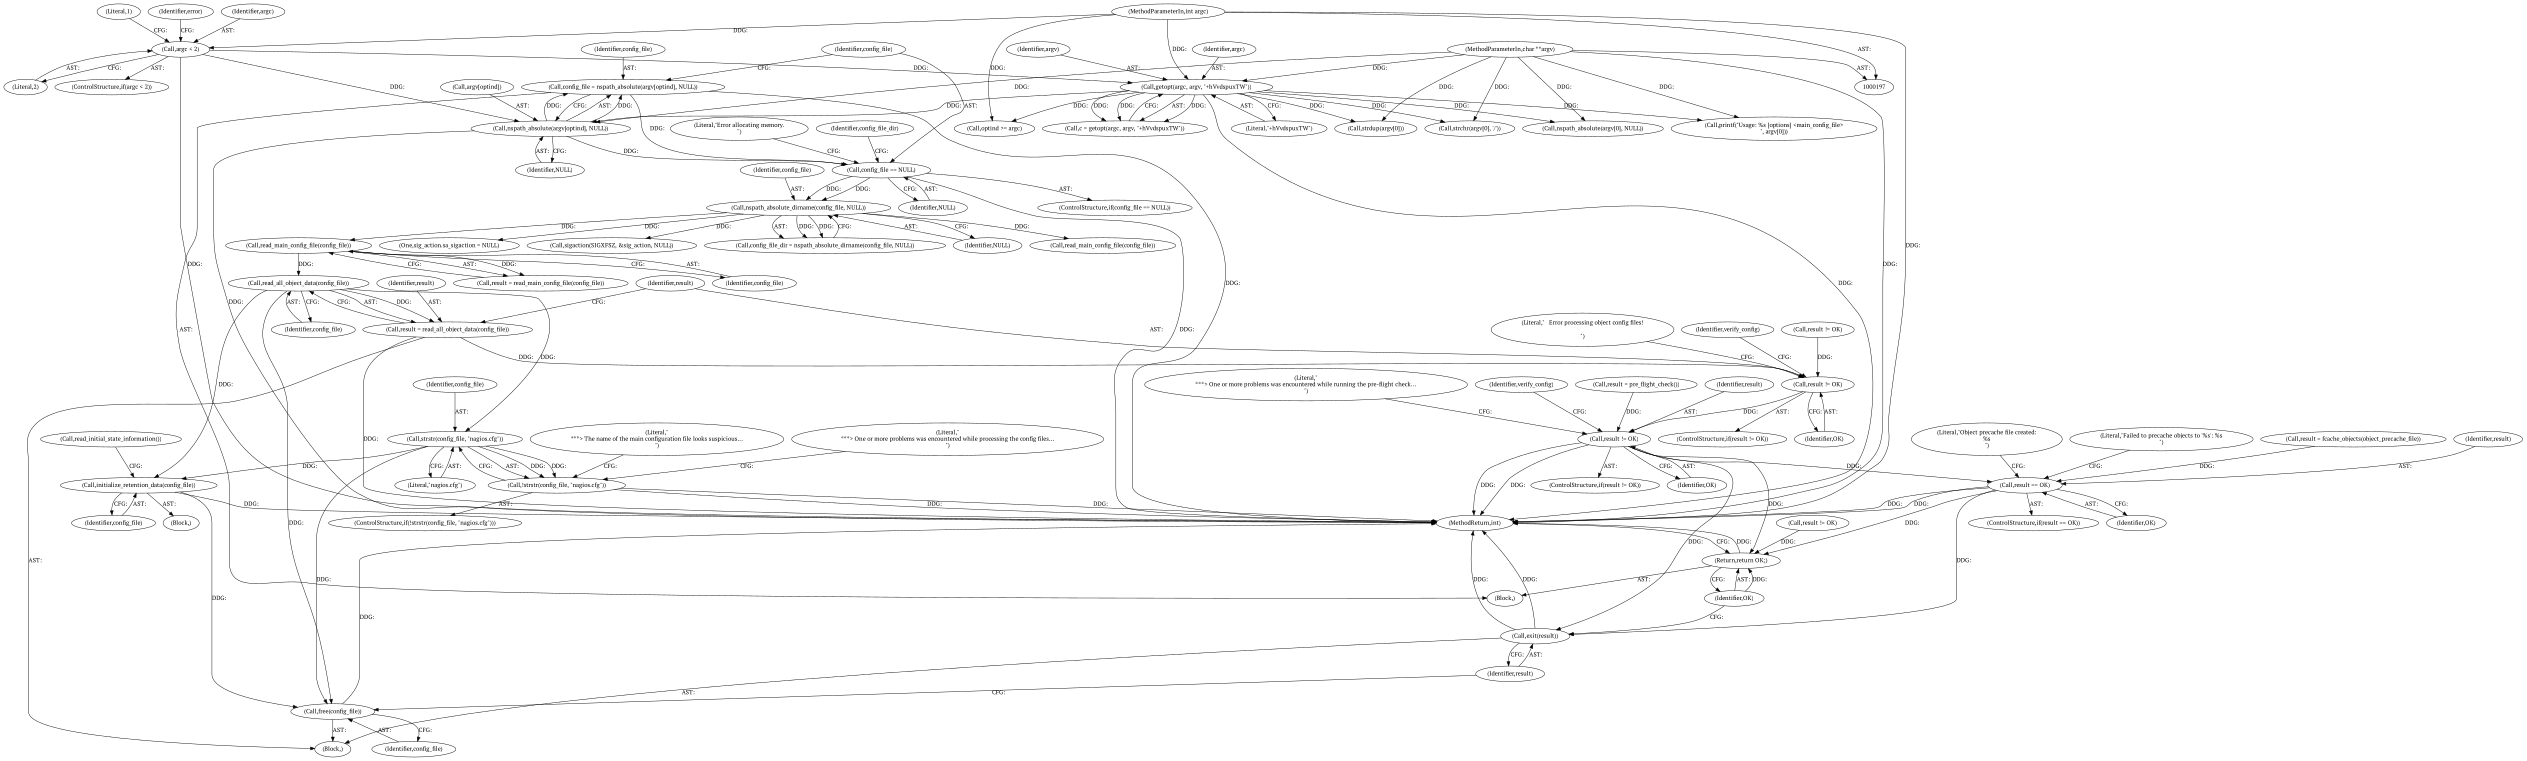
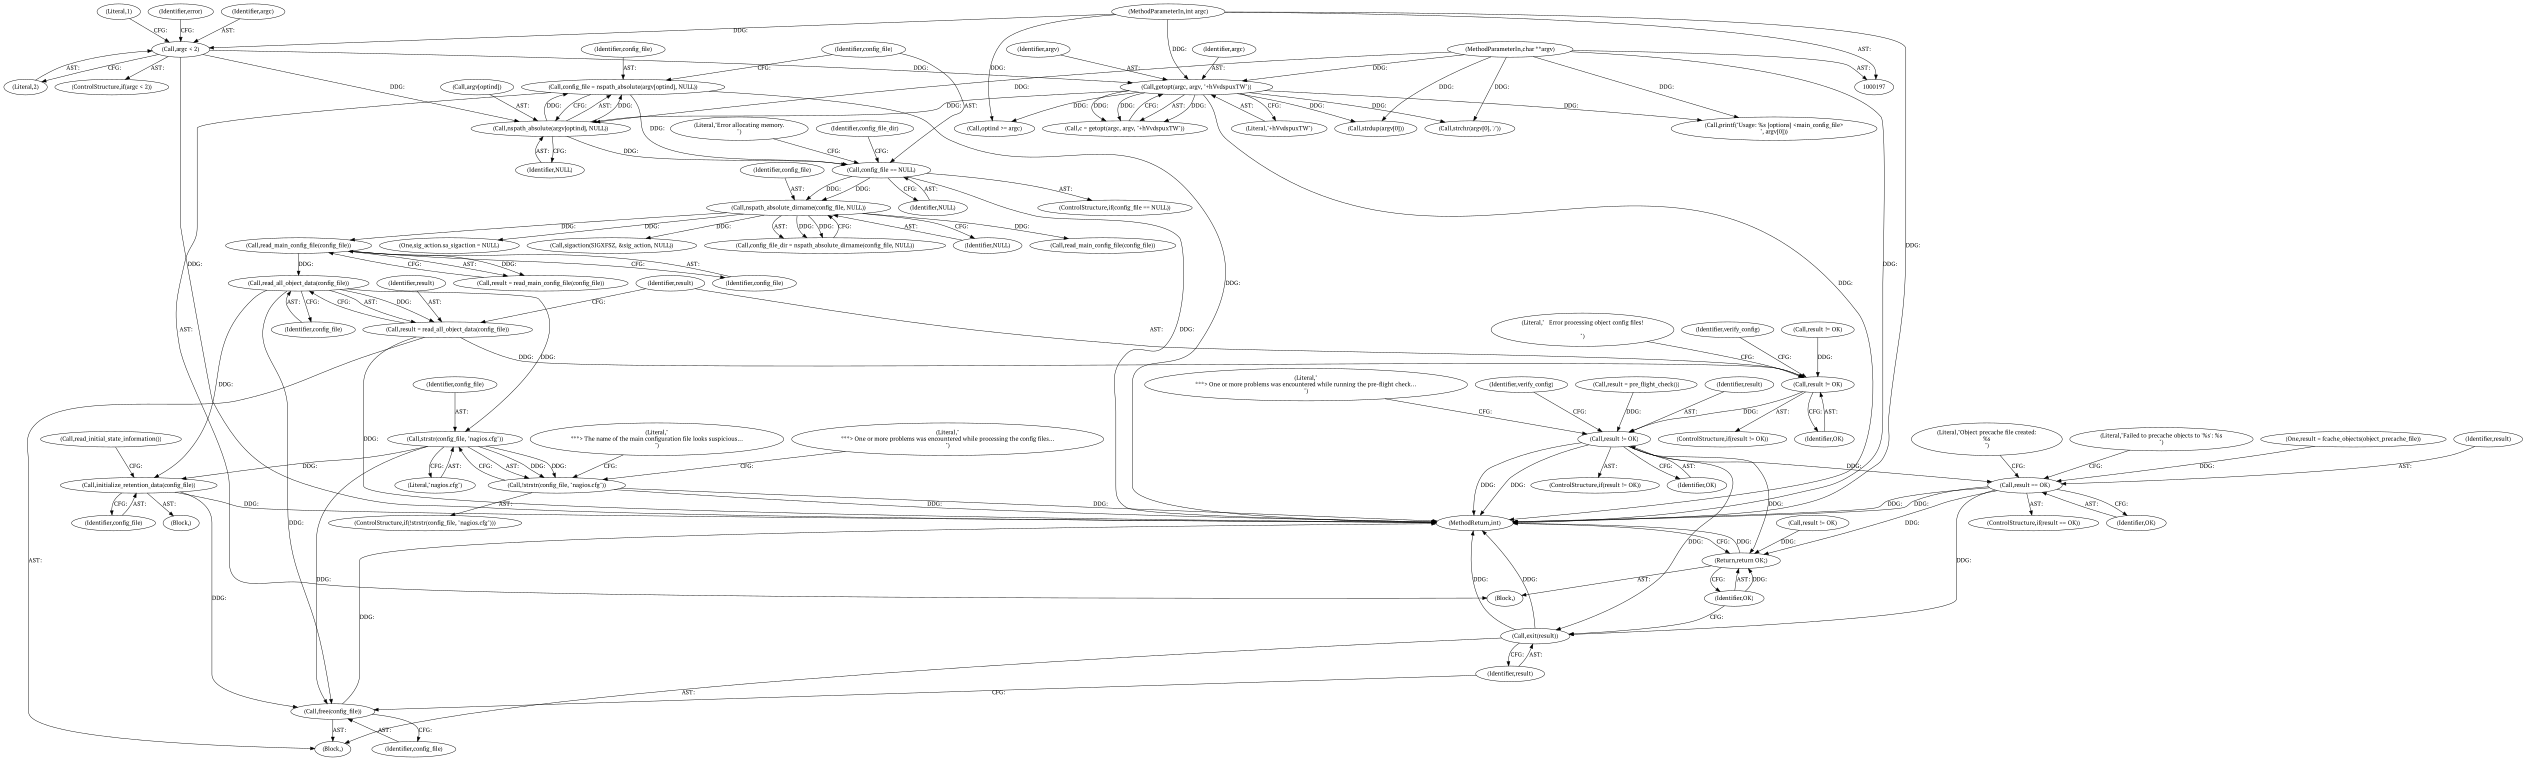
node "(Call,nspath_absolute(argv[0], NULL))": removed
node "(Call,result = fcache_objects(object_precache_file))": label "(Call,result = fcache_objects(object_precache_file))" -> "(One,result = fcache_objects(object_precache_file))"
edge "(Call,nspath_absolute(argv[optind], NULL))" -> "(MethodReturn,int)": removed, label "DDG:"
